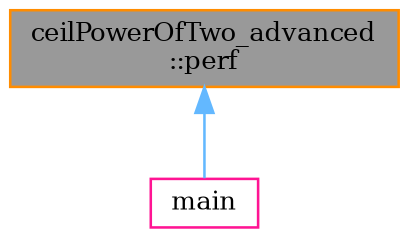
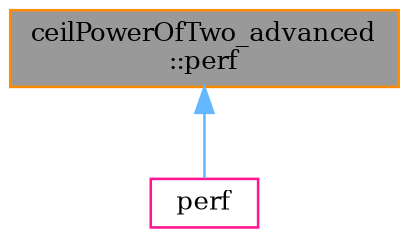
node "main": label "main" -> "perf"
